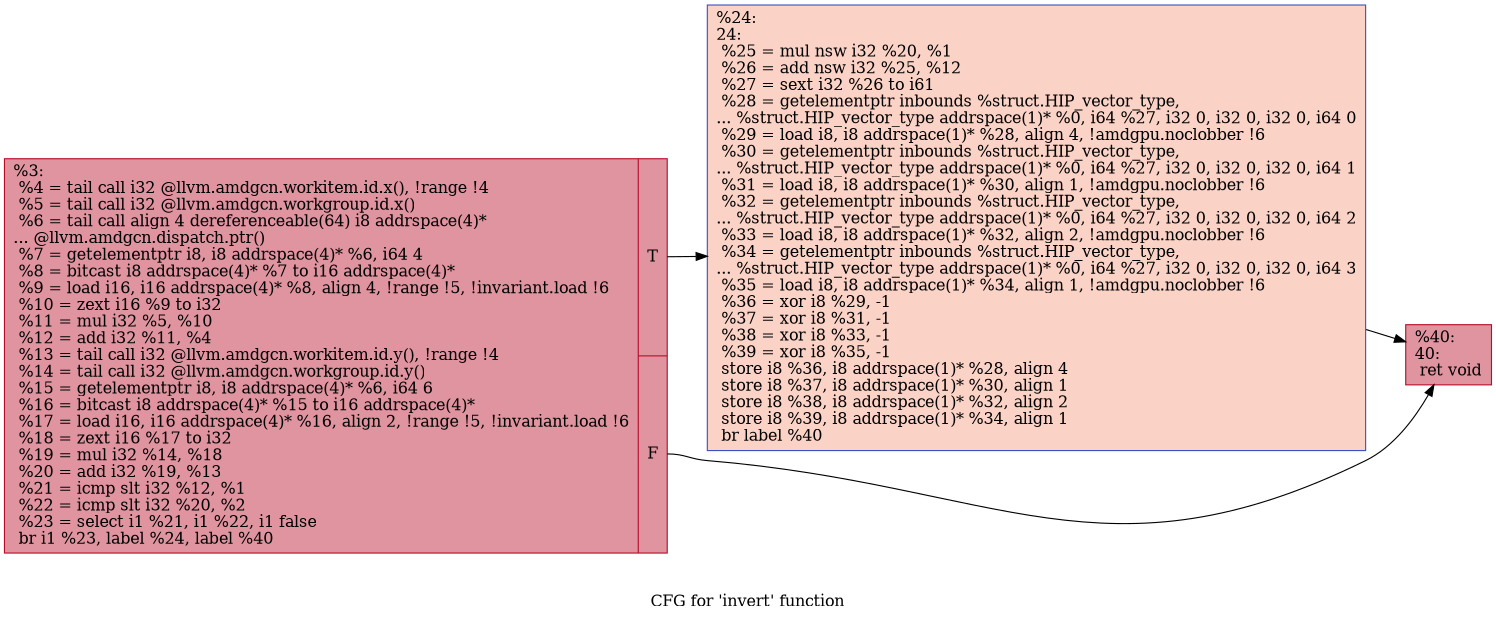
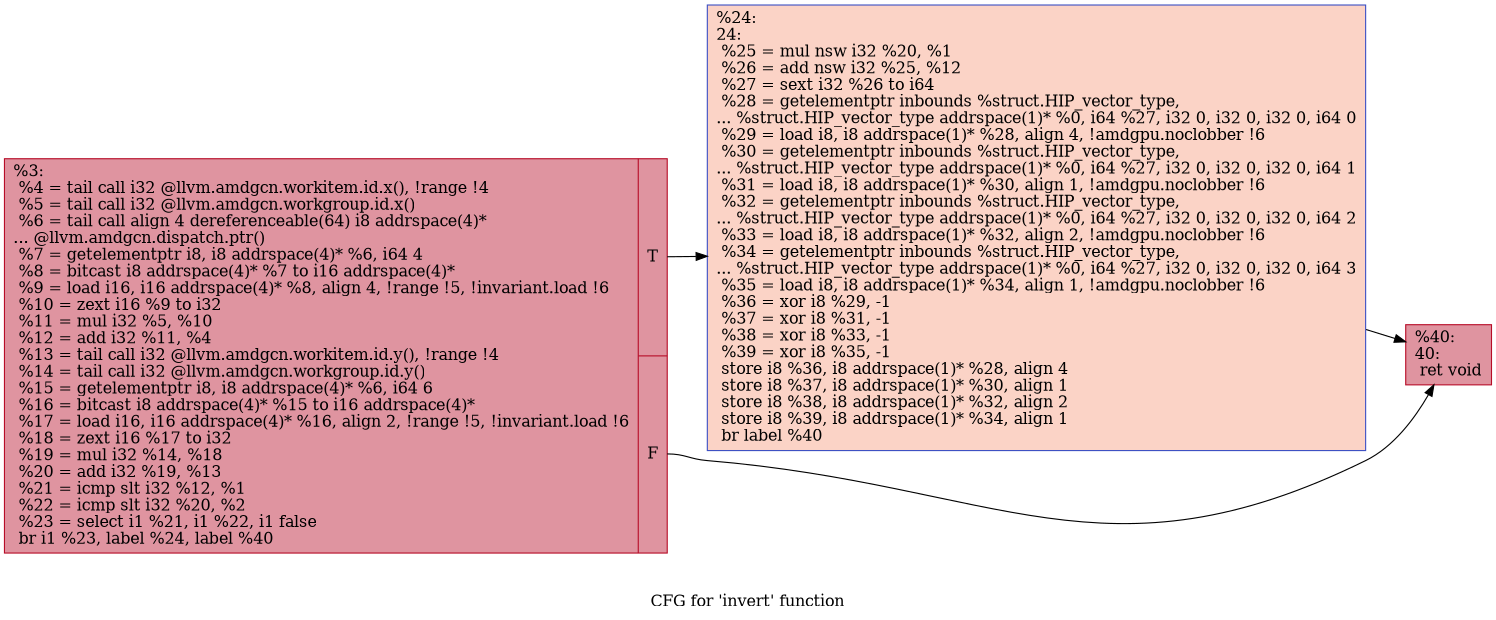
node "%24:": text "%27 = sext i32 %26 to i61" -> "%27 = sext i32 %26 to i64"
